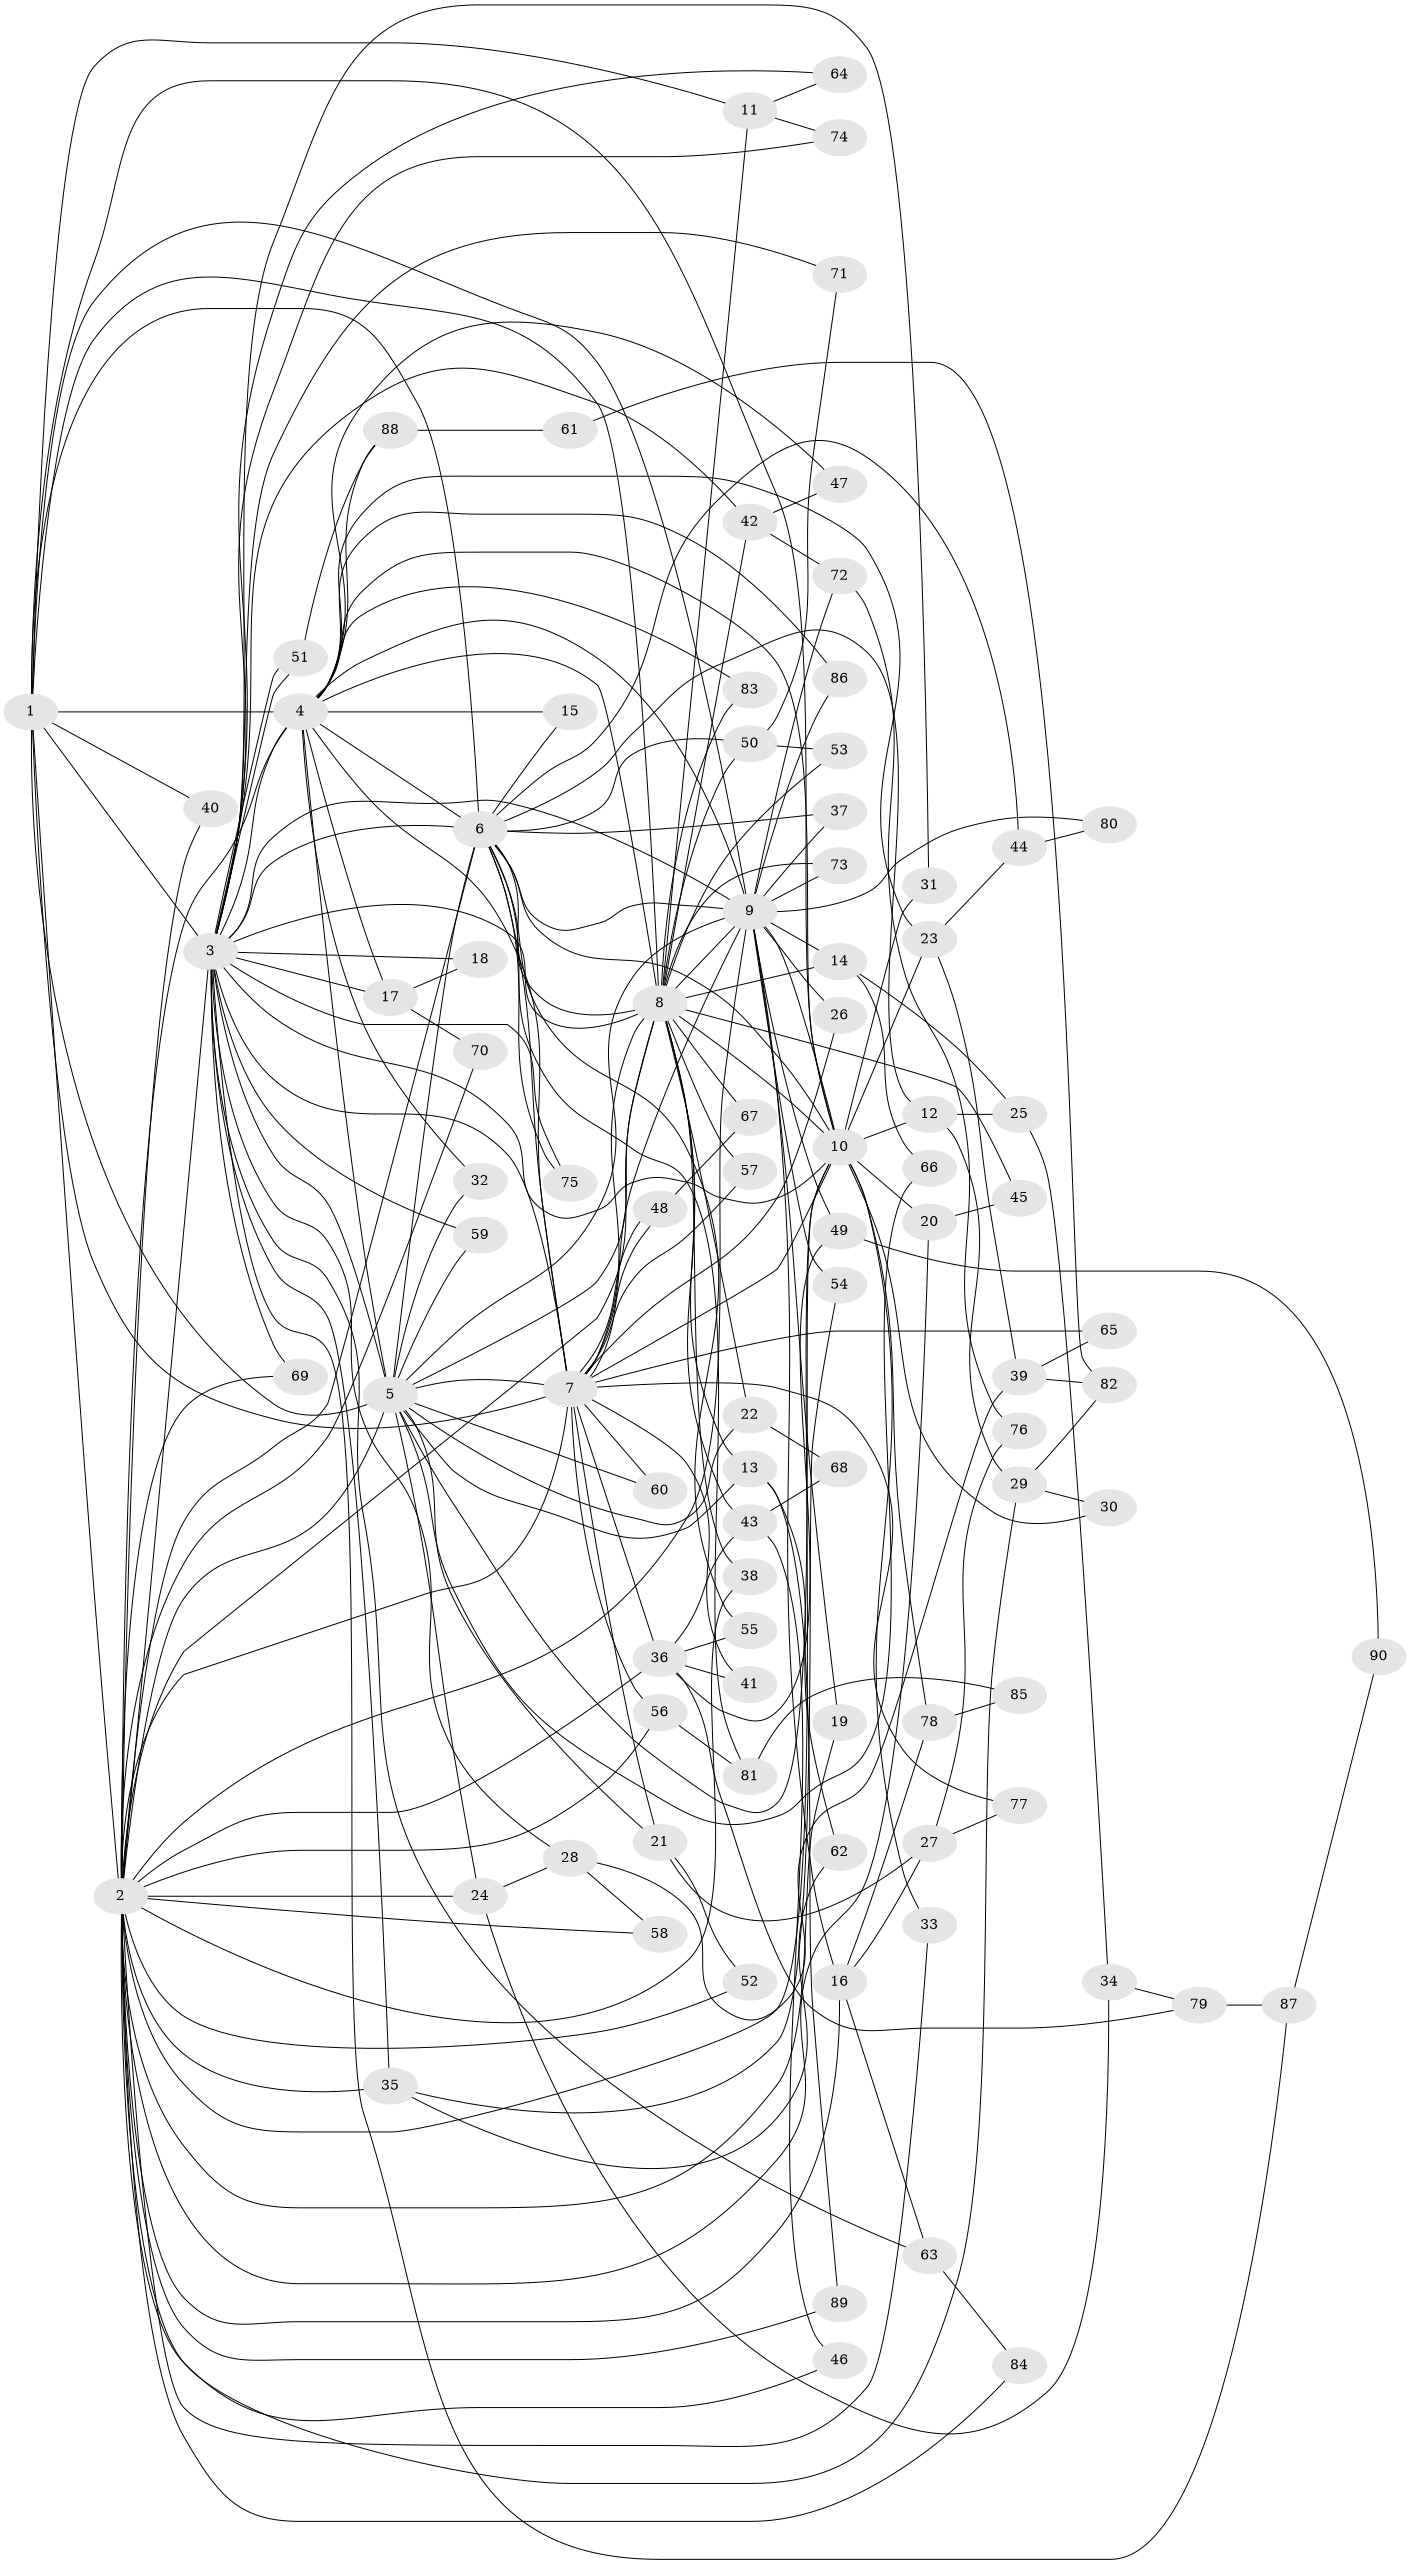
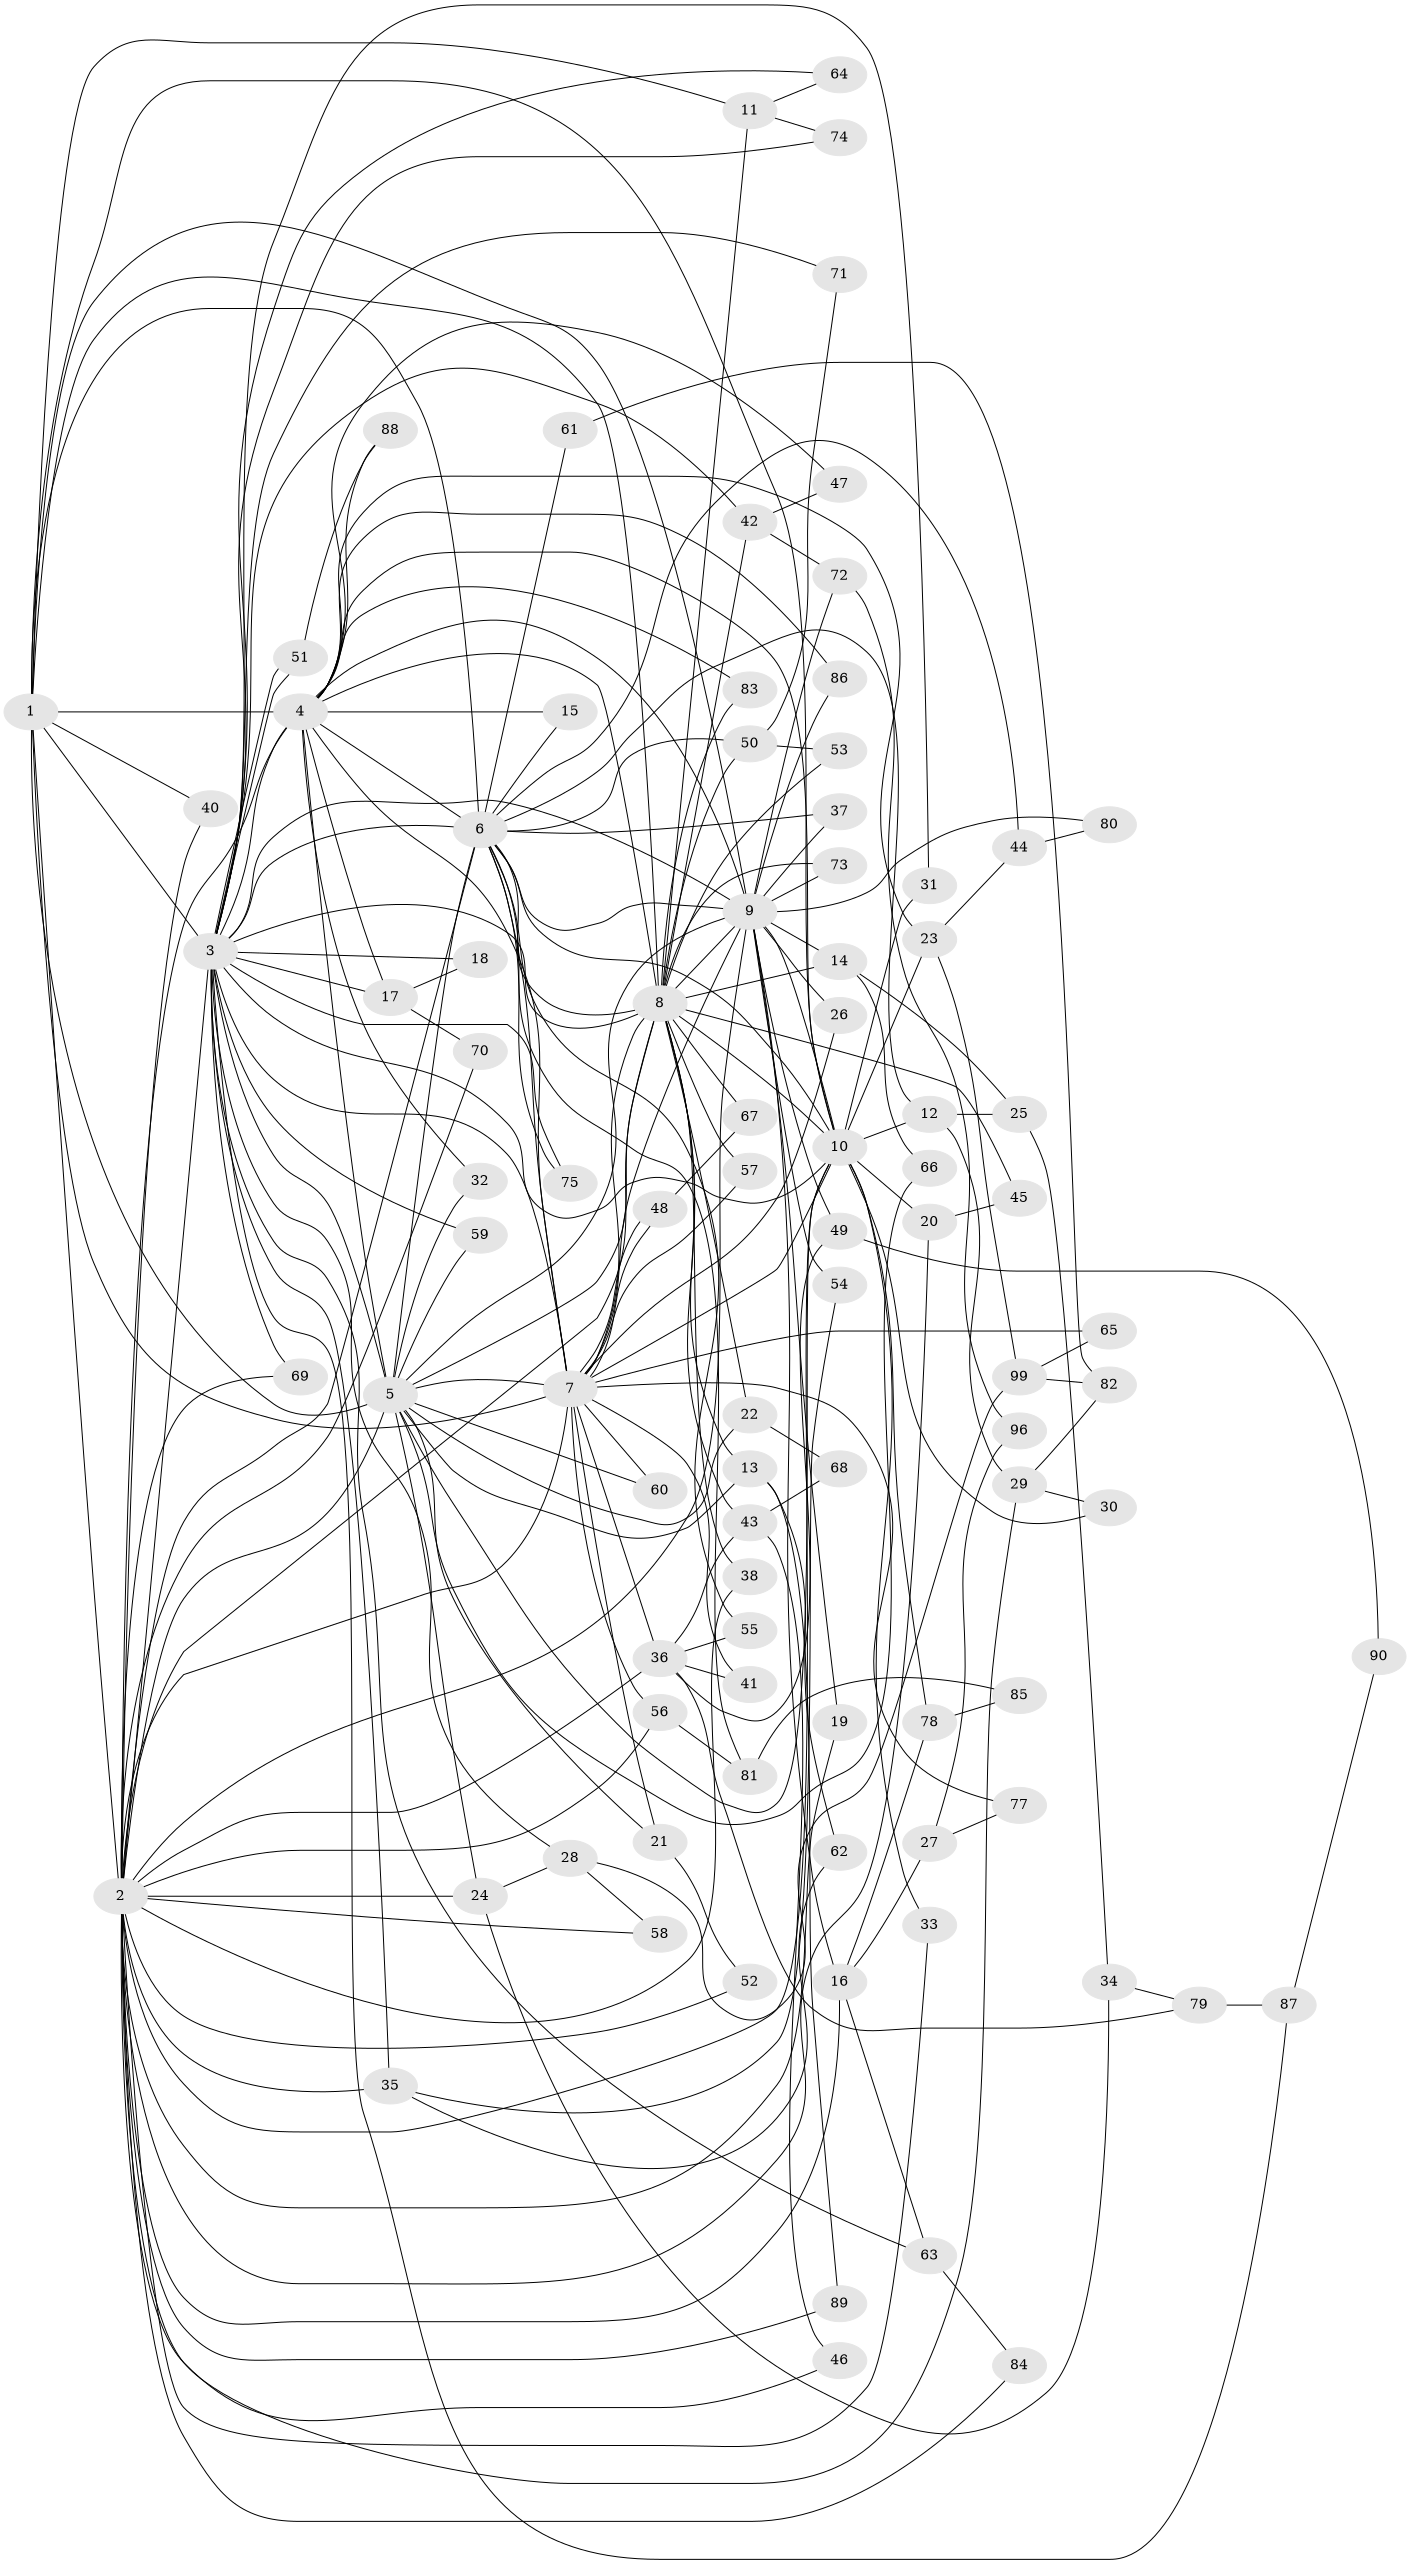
edge "88" -- "61": now "6" -- "61"
node "39": label "39" -> "99"
node "76": label "76" -> "96"
edge "21" -- "27": removed
